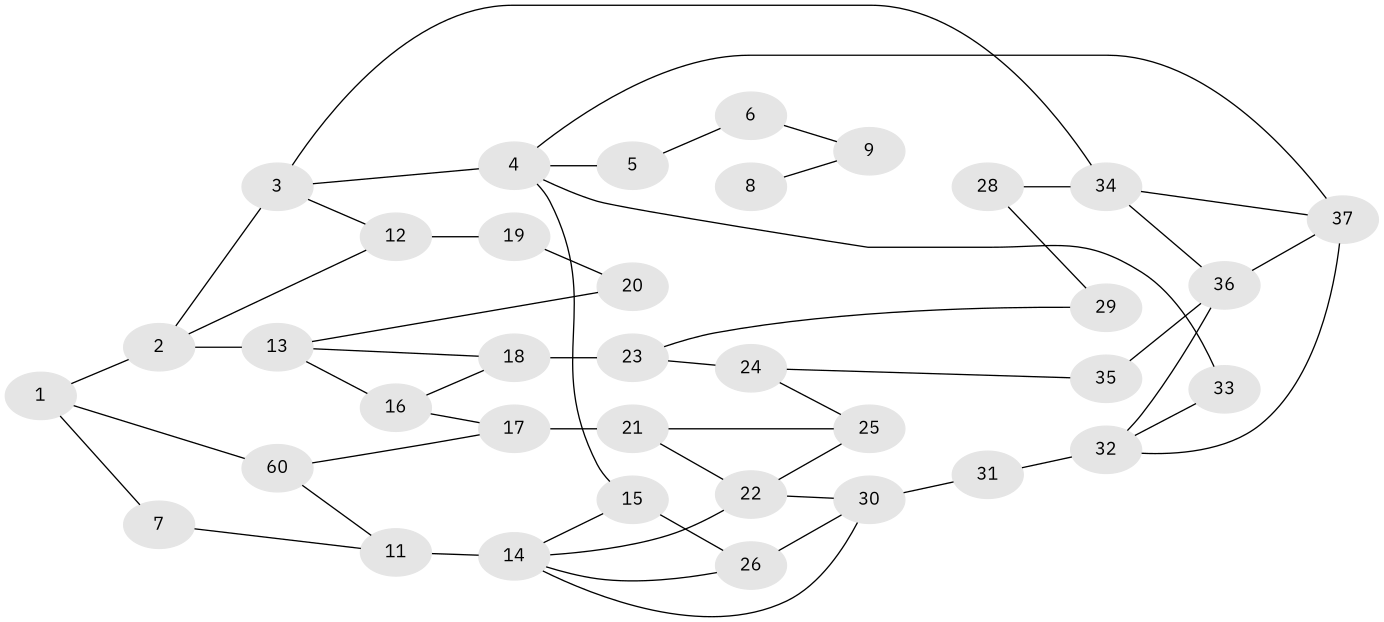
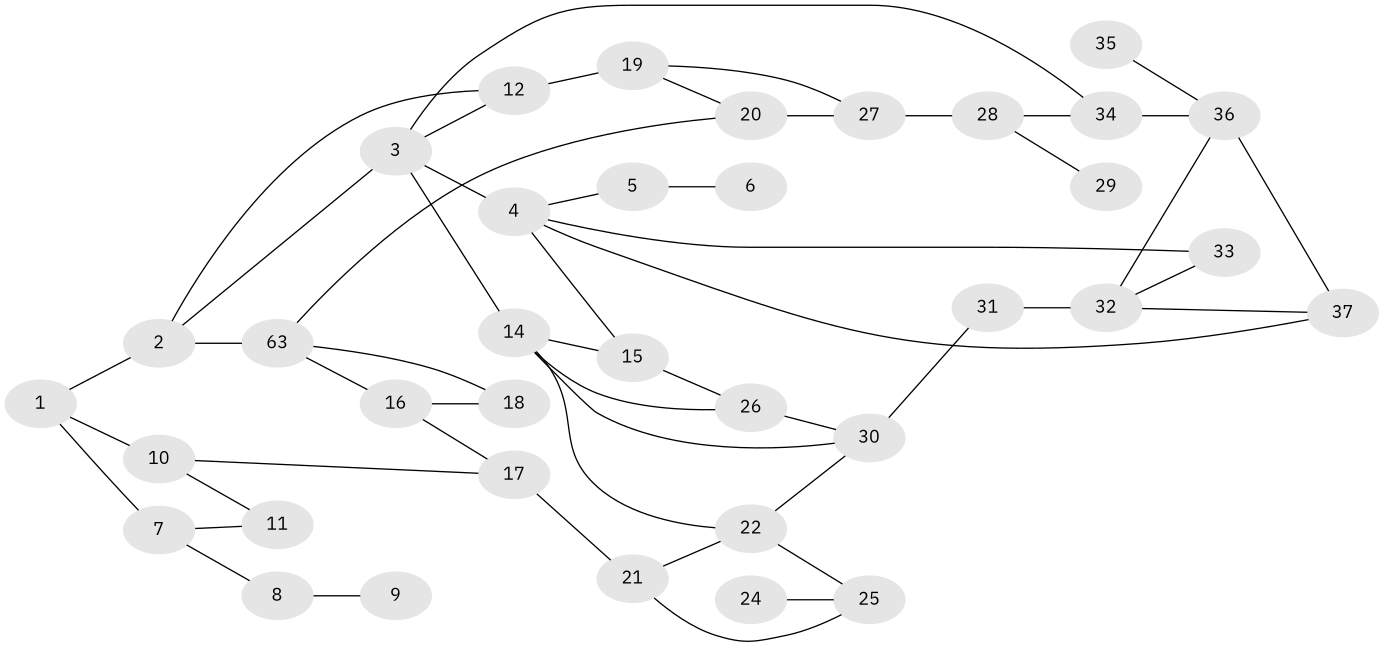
node "27": added
edge "6" -- "9": removed
edge "34" -- "37": removed
node "13": label "13" -> "63"
node "23": removed
edge "24" -- "35": removed
node "60": label "60" -> "10"
edge "11" -- "14": now "3" -- "14"
edge "7" -- "8": added
